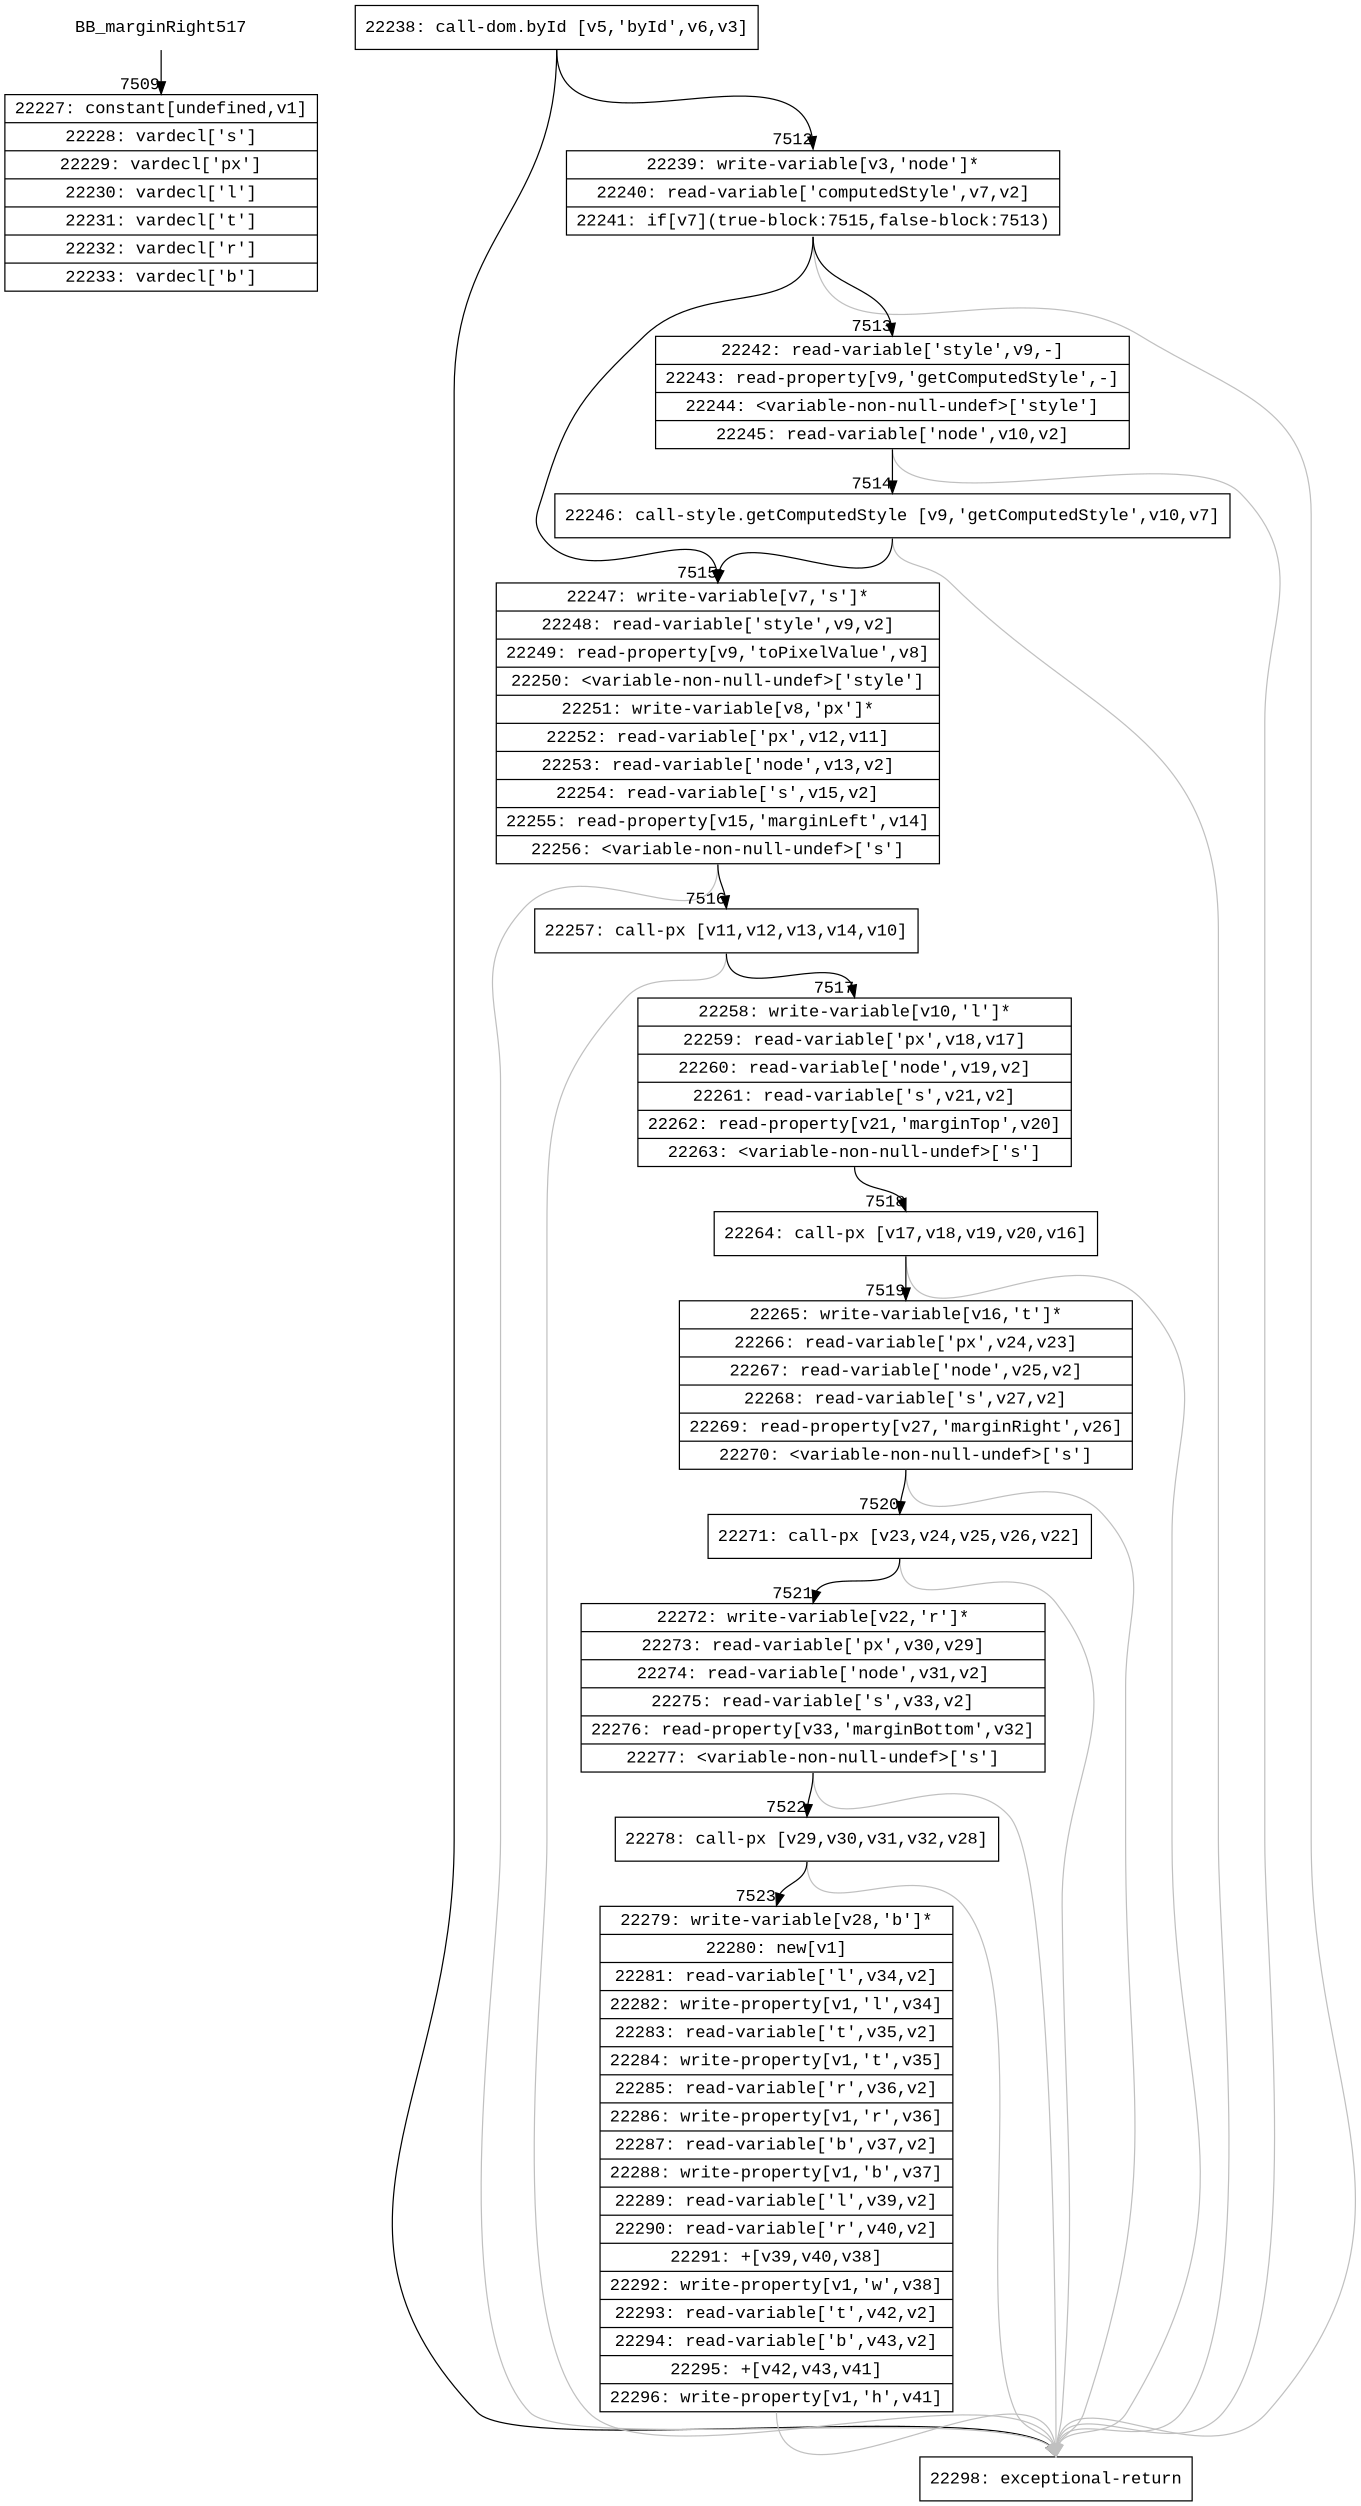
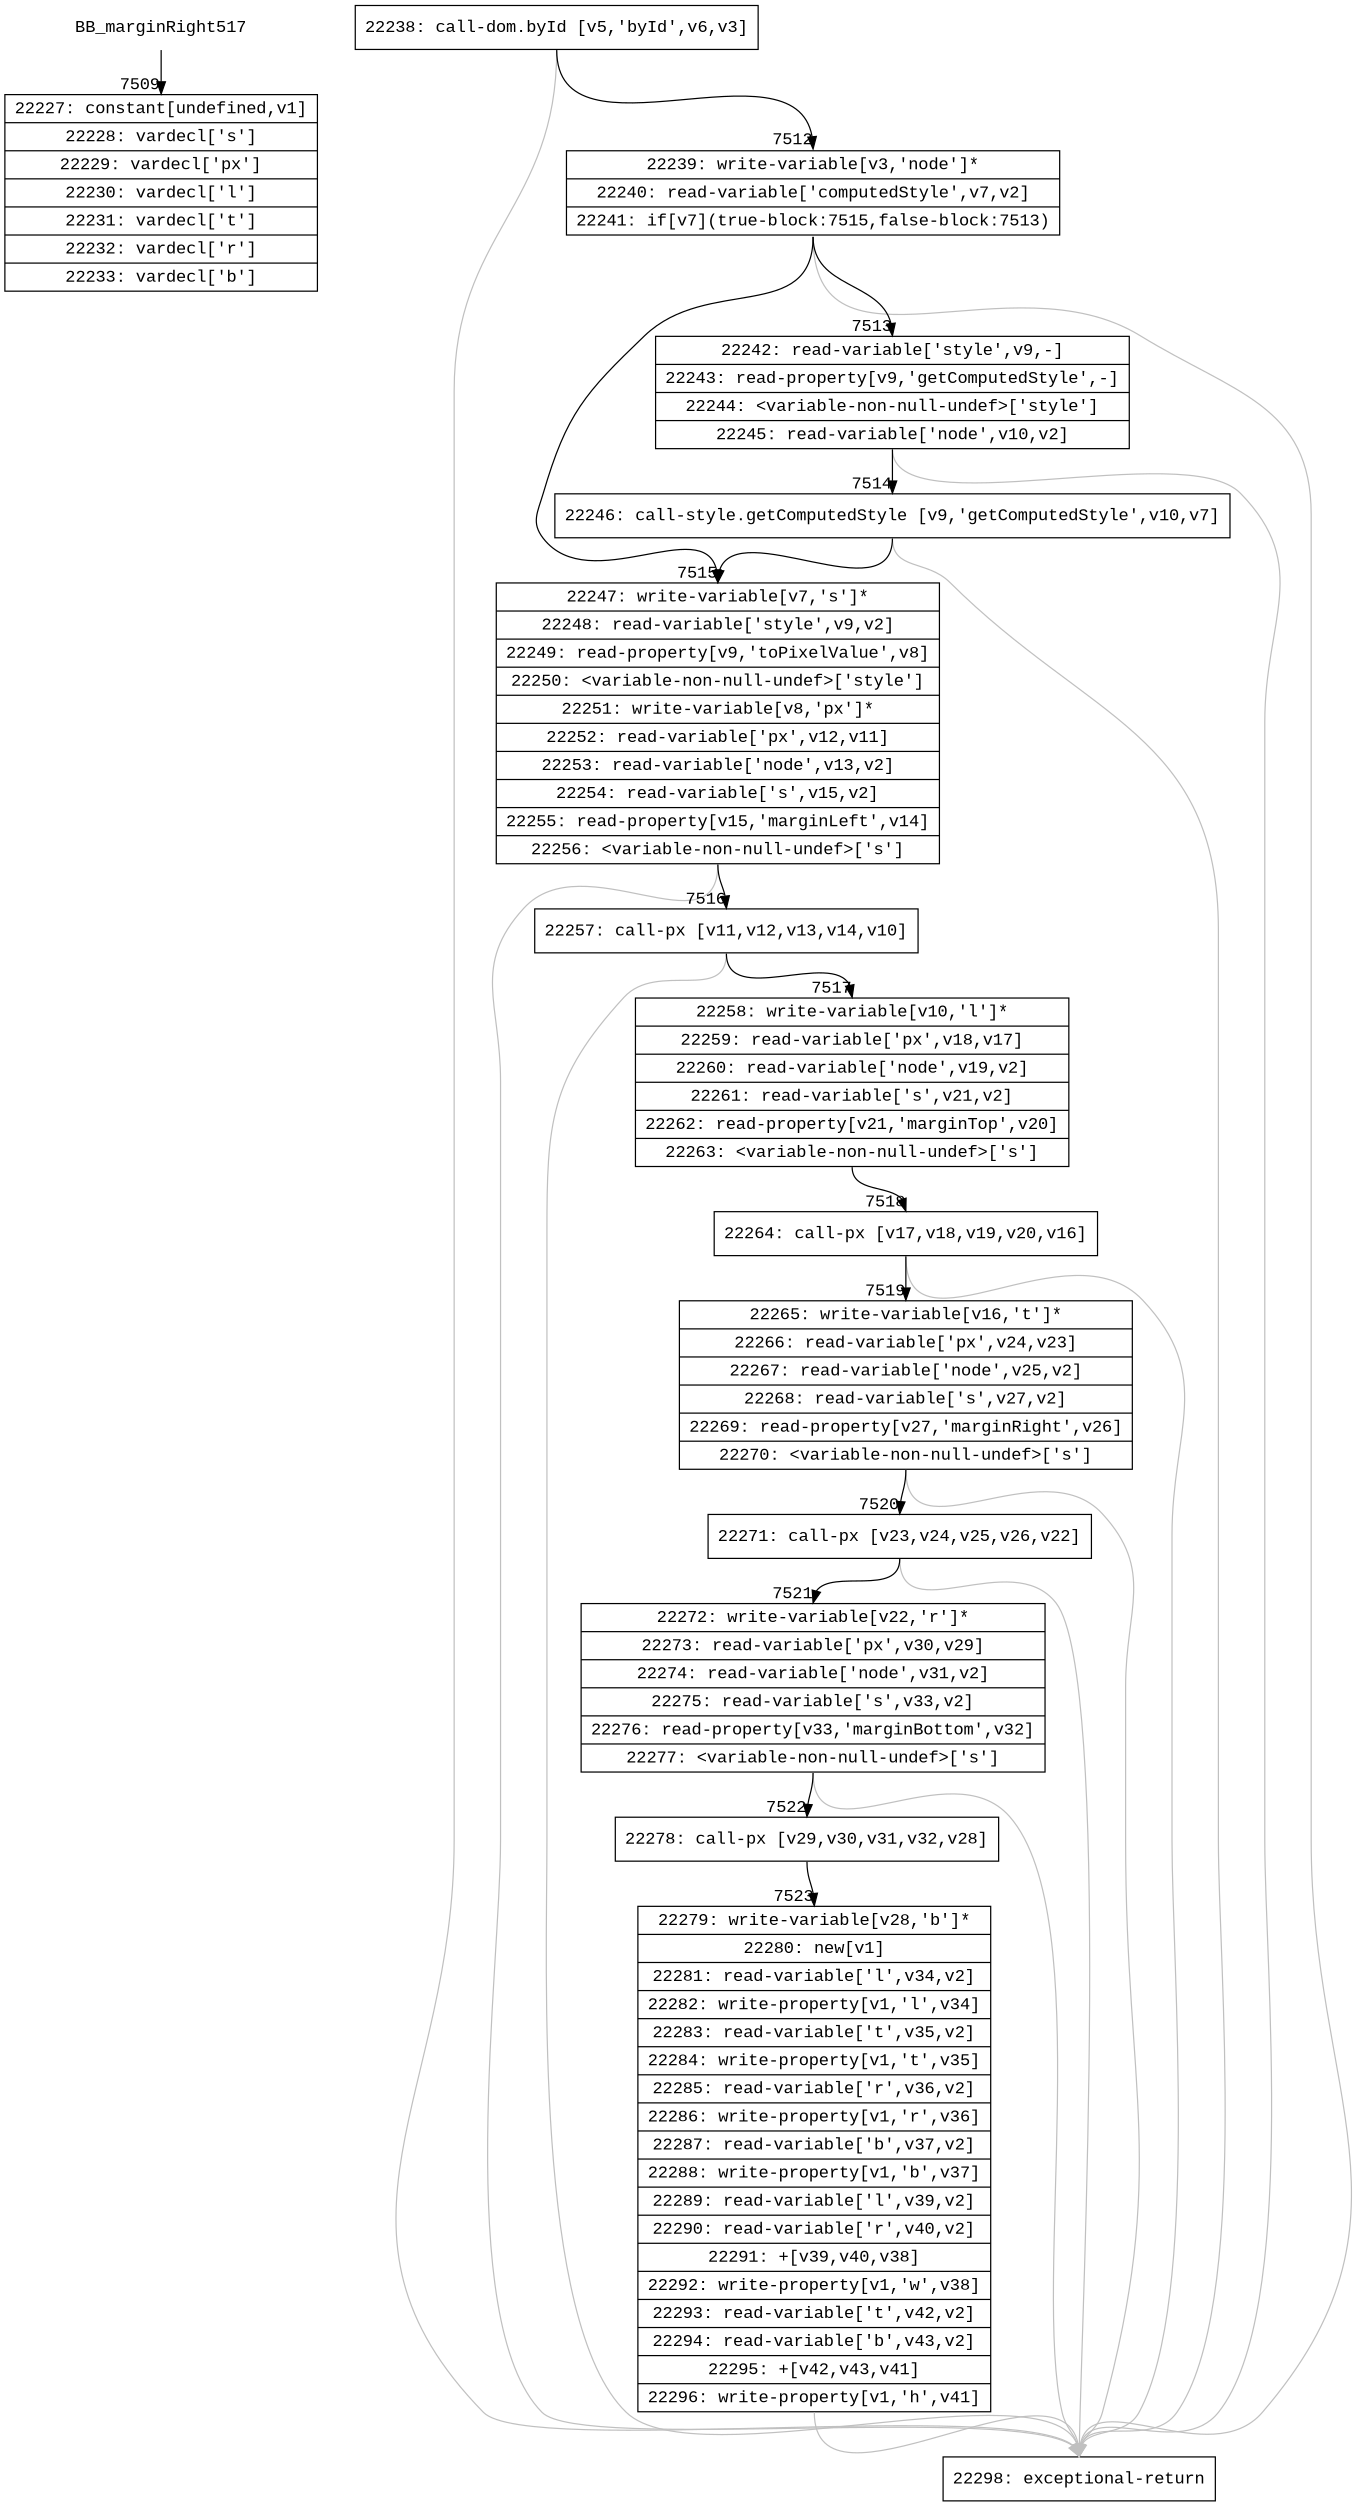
edge "22238: call-dom.byId [v5,'byId',v6,v3]" -> "22298: exceptional-return": color black -> gray
edge "22278: call-px [v29,v30,v31,v32,v28]" -> "22298: exceptional-return": removed
